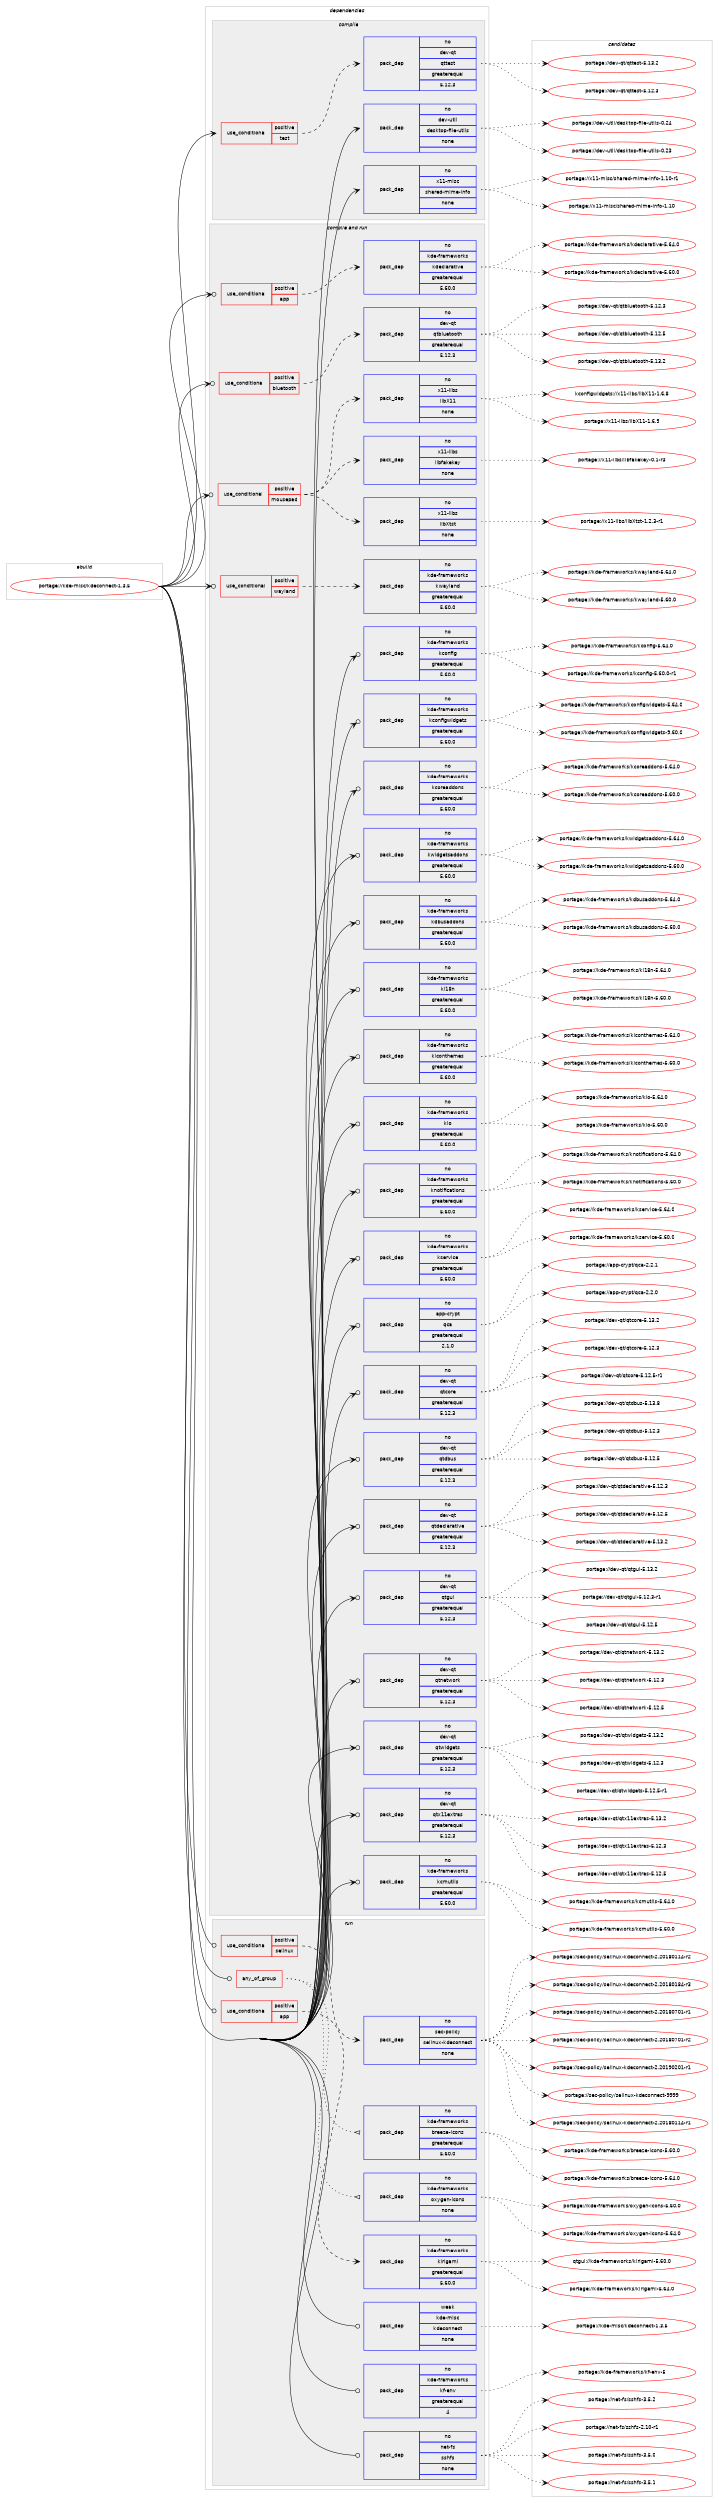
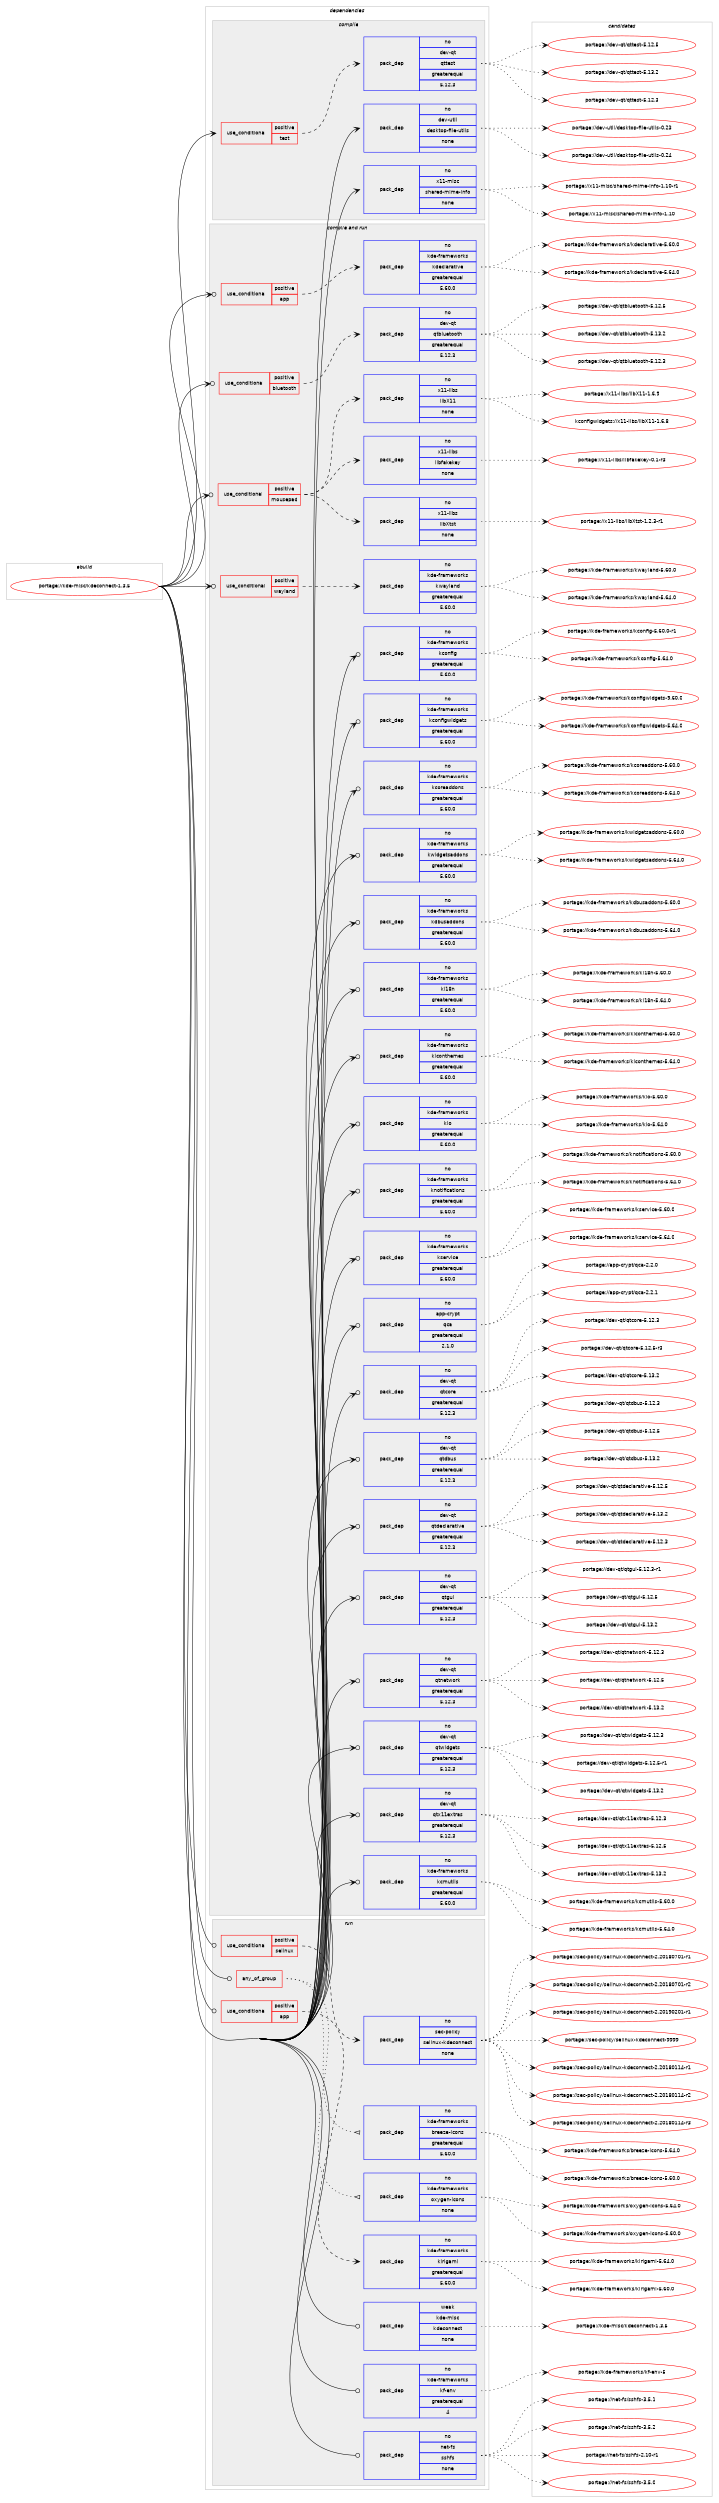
node "portage://dev-qt/qttest-5.12.5": added
node "portage://dev-qt/qtcore-5.12.5-r1": label "portage://dev-qt/qtcore-5.12.5-r1" -> "portage://dev-qt/qtcore-5.12.5-r3"
node "portage://dev-qt/qtdbus-5.13.8": label "portage://dev-qt/qtdbus-5.13.8" -> "portage://dev-qt/qtdbus-5.13.2"
node "portage://sec-policy/selinux-kdeconnect-2.20180184-r3": label "portage://sec-policy/selinux-kdeconnect-2.20180184-r3" -> "portage://sec-policy/selinux-kdeconnect-2.20180114-r3"
node "qtgui://kde-frameworks/kirigami-5.60.0": label "qtgui://kde-frameworks/kirigami-5.60.0" -> "portage://kde-frameworks/kirigami-5.60.0"
